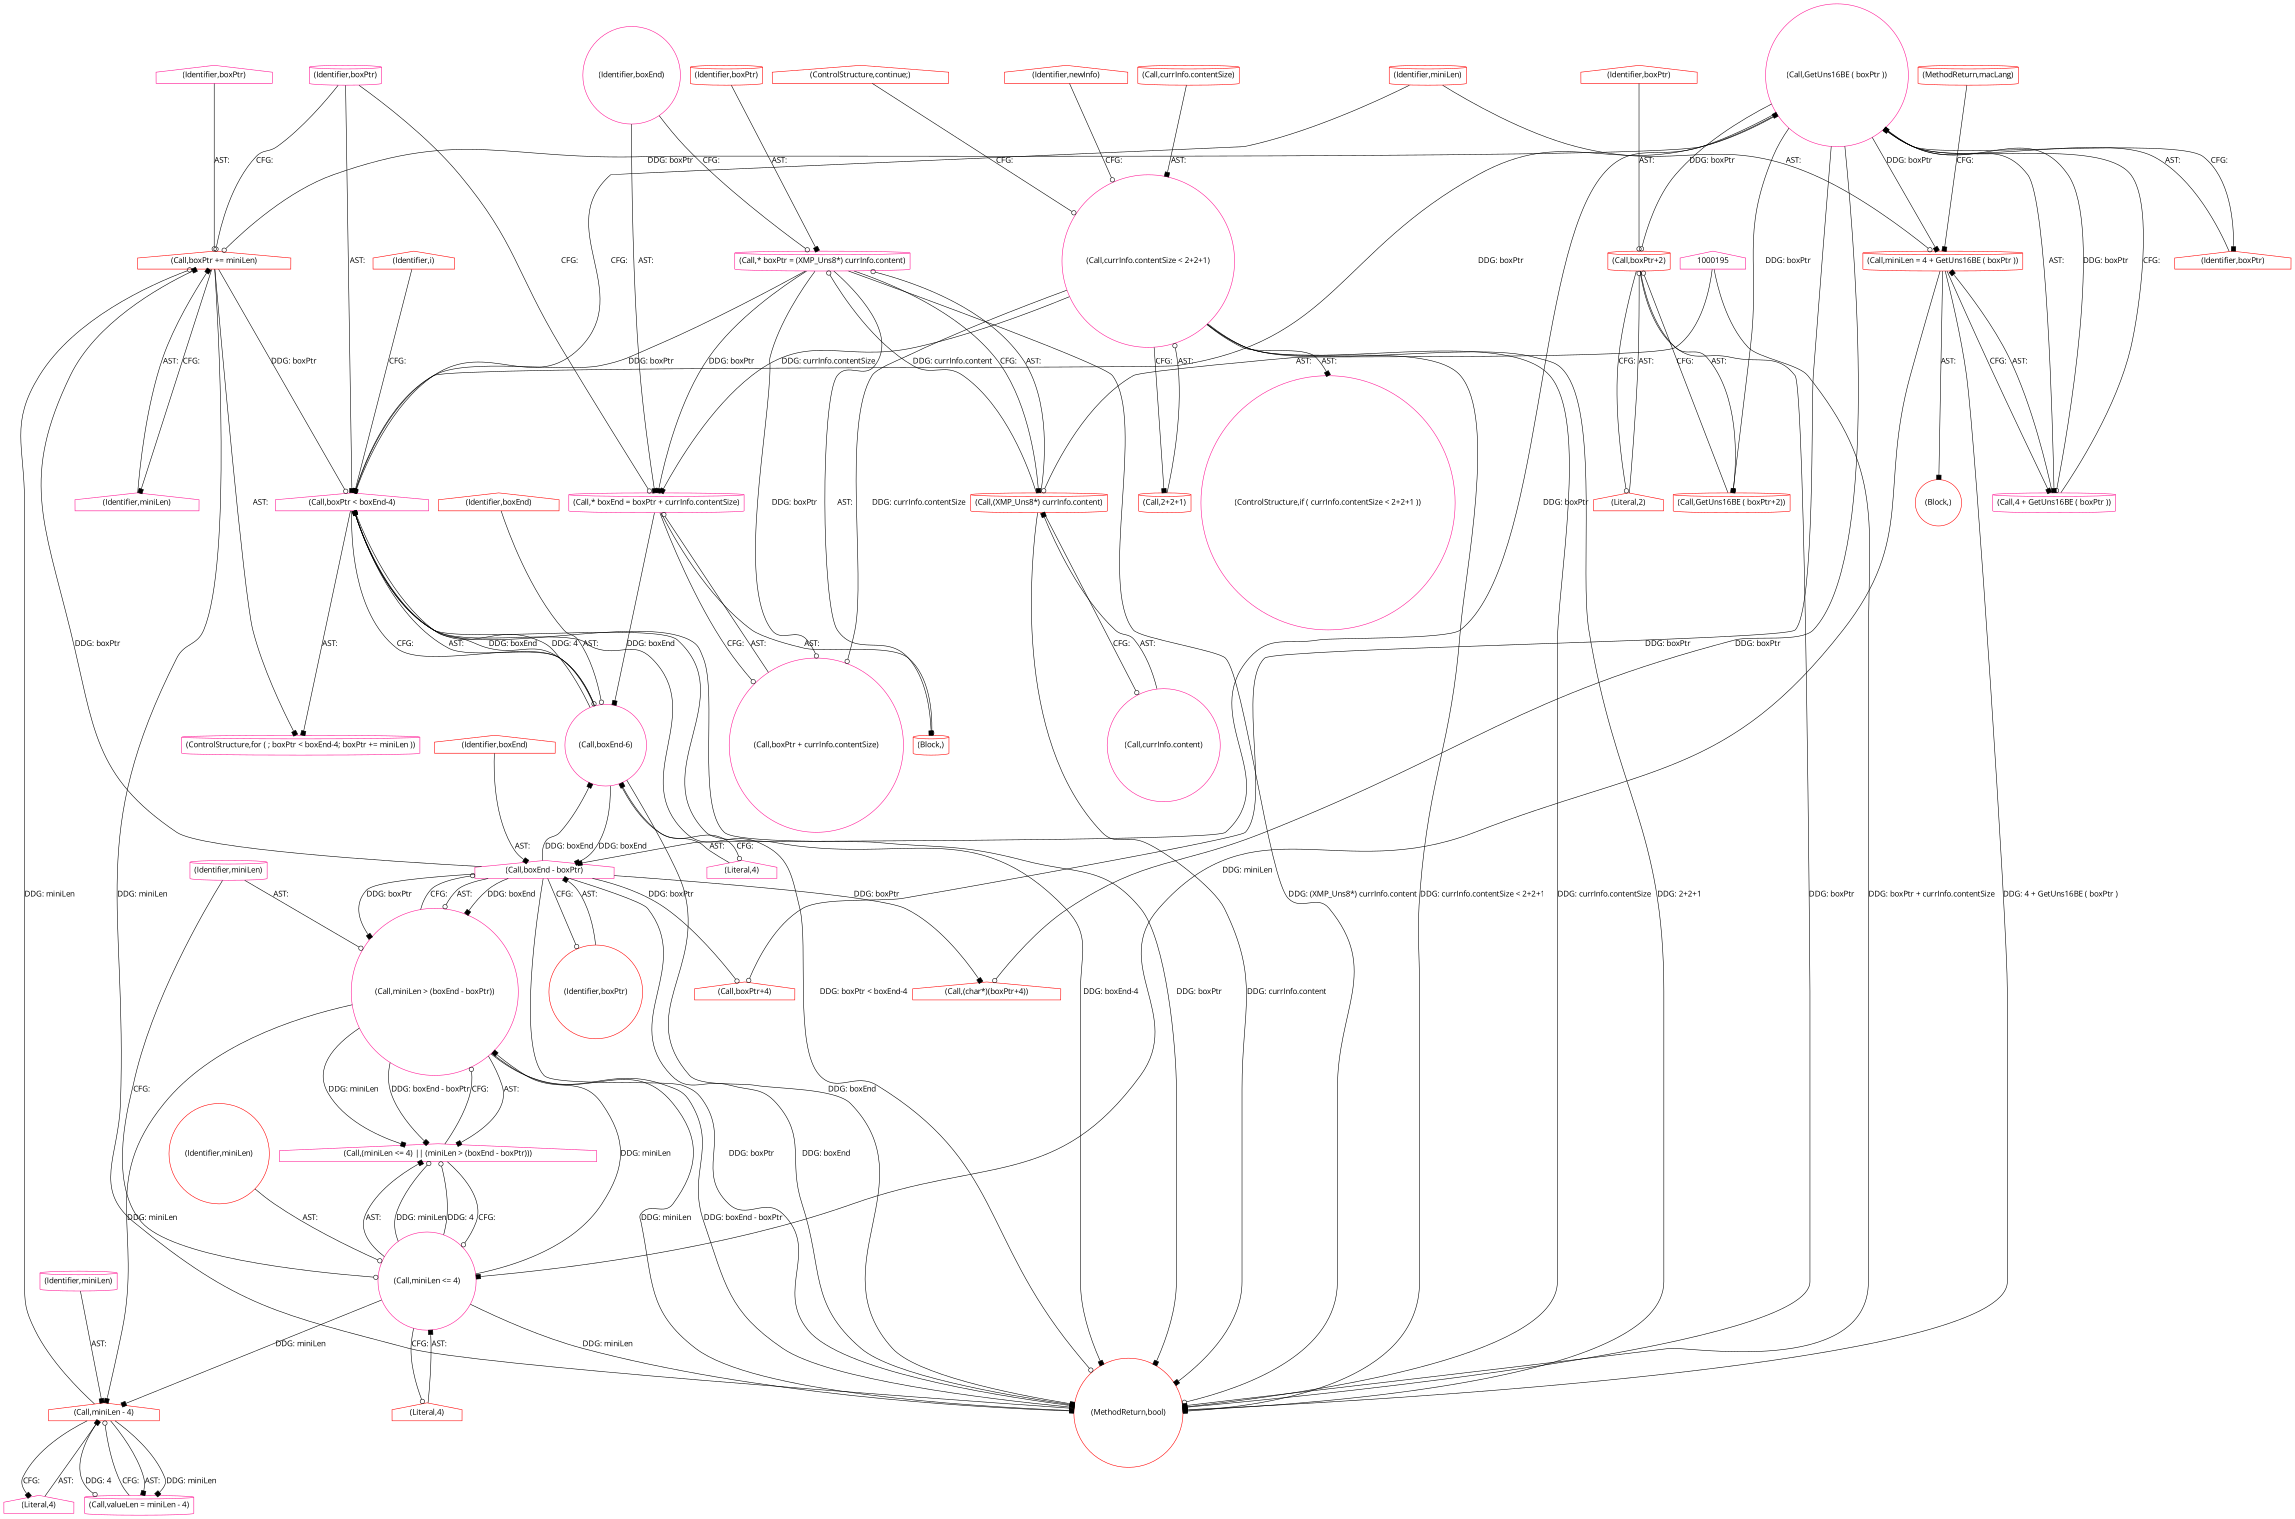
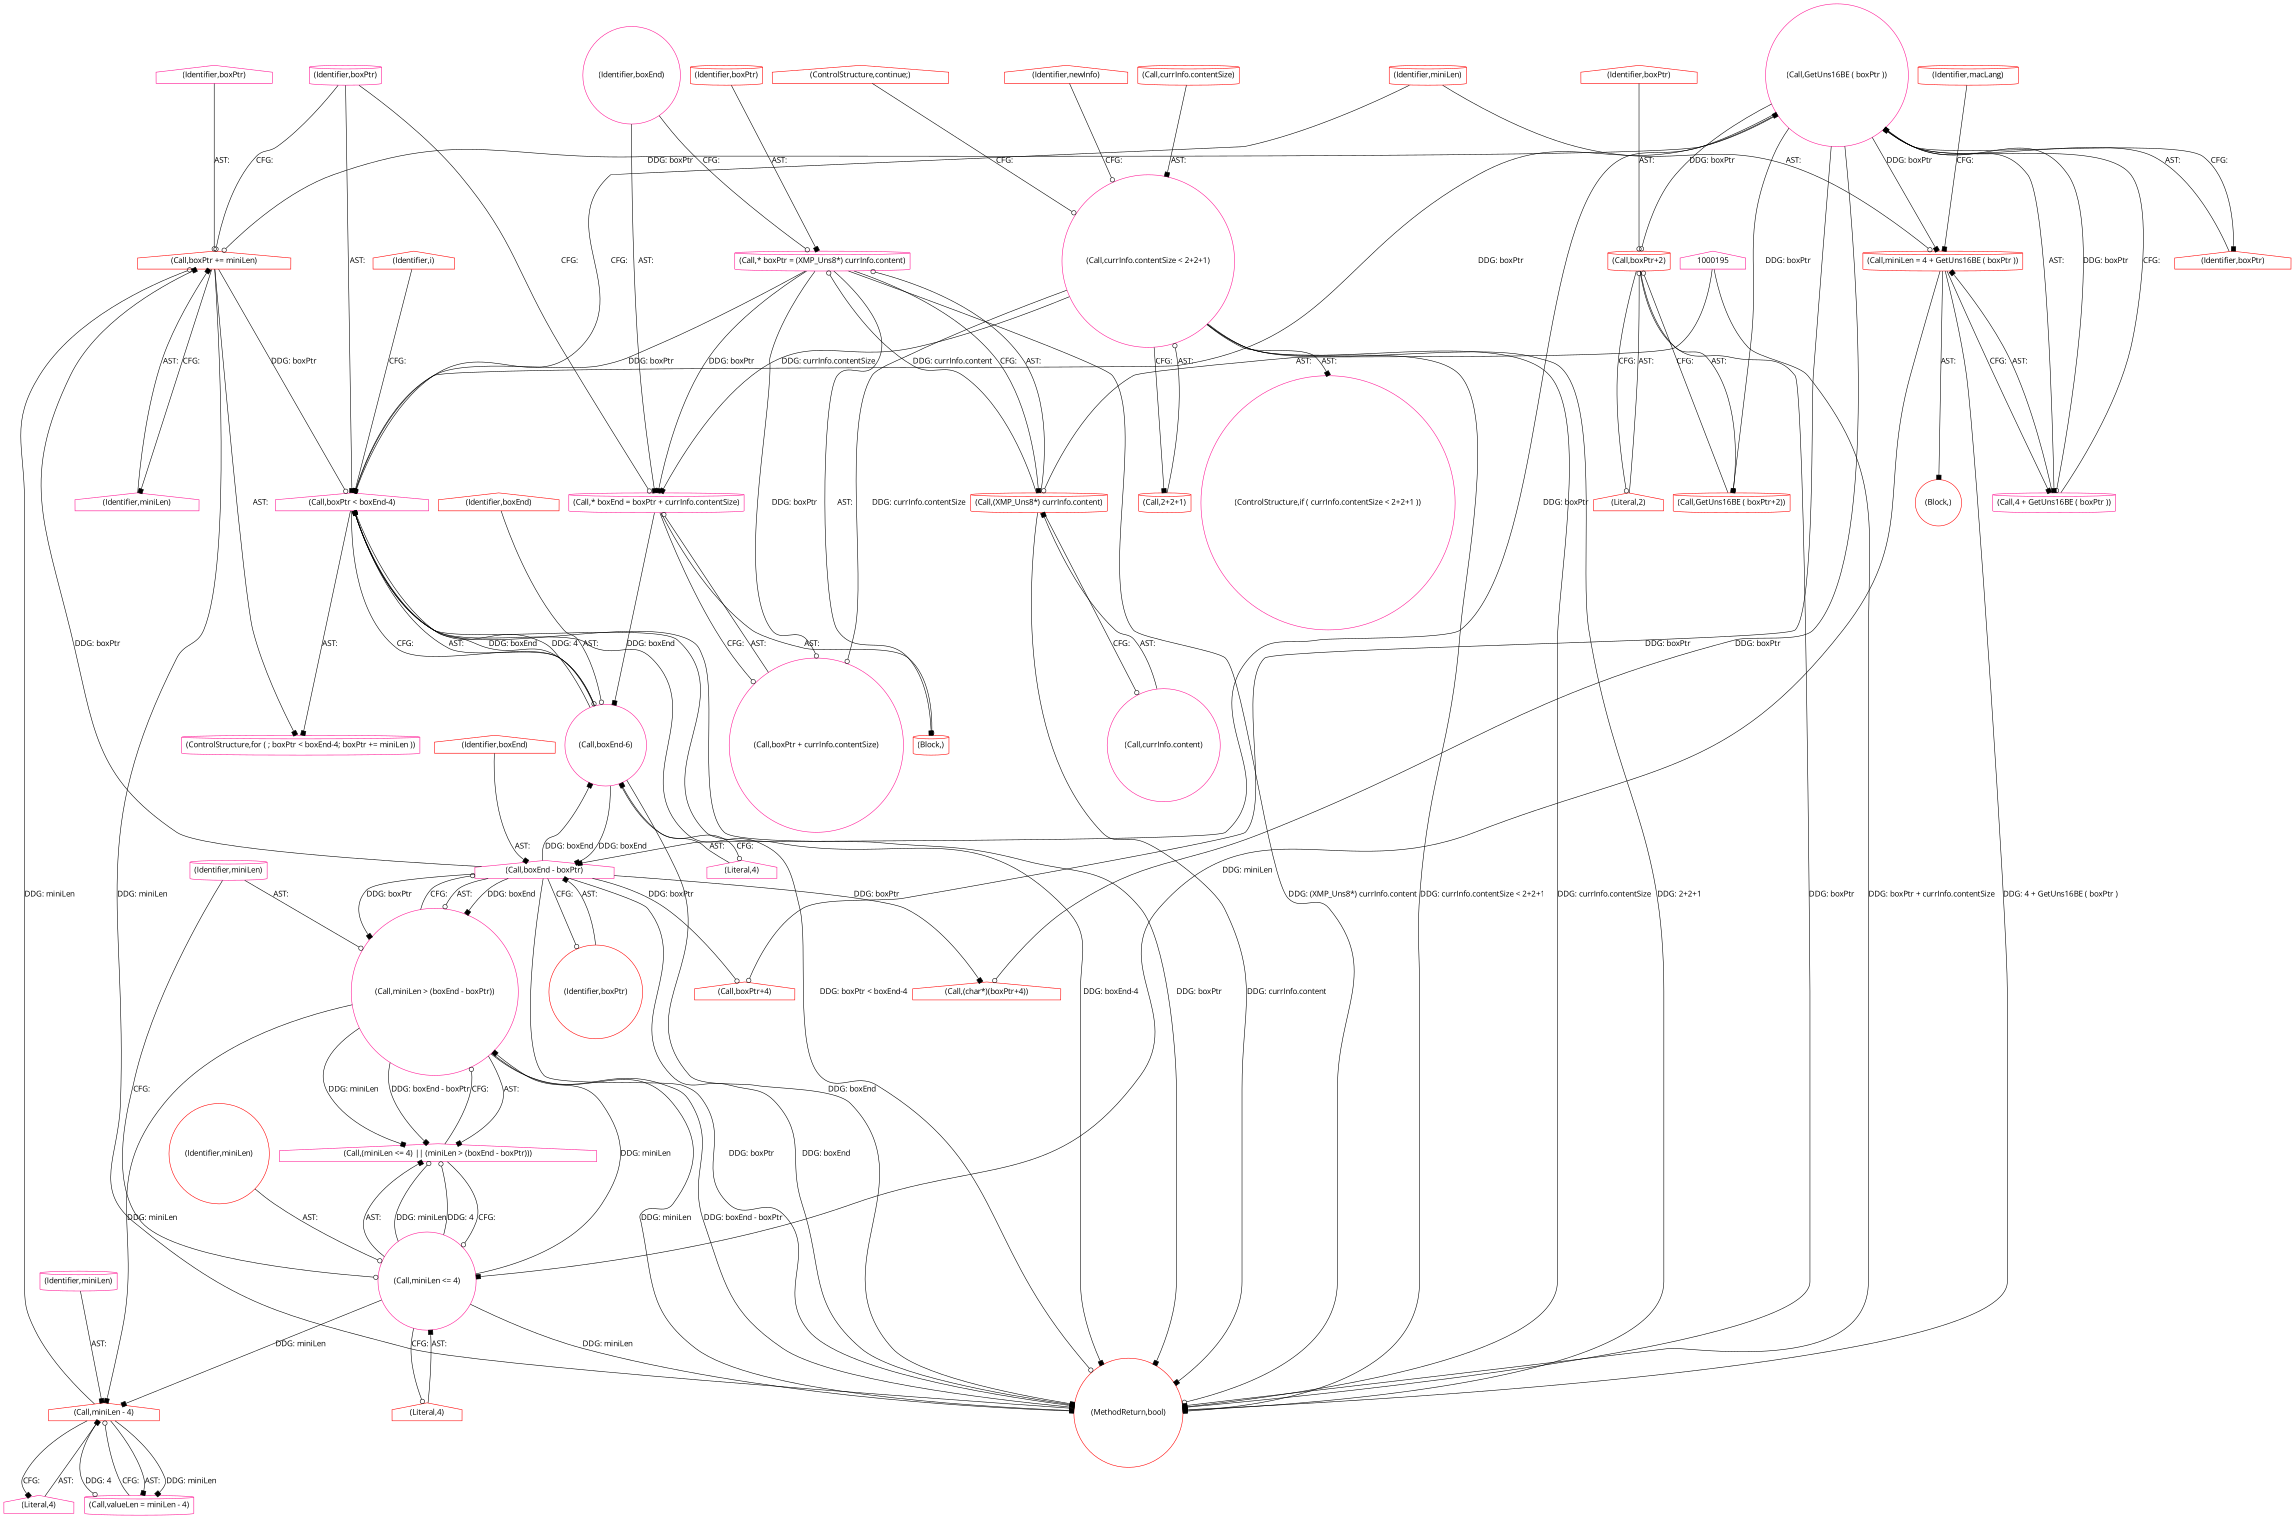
node "(MethodReturn,macLang)": label "(MethodReturn,macLang)" -> "(Identifier,macLang)"
